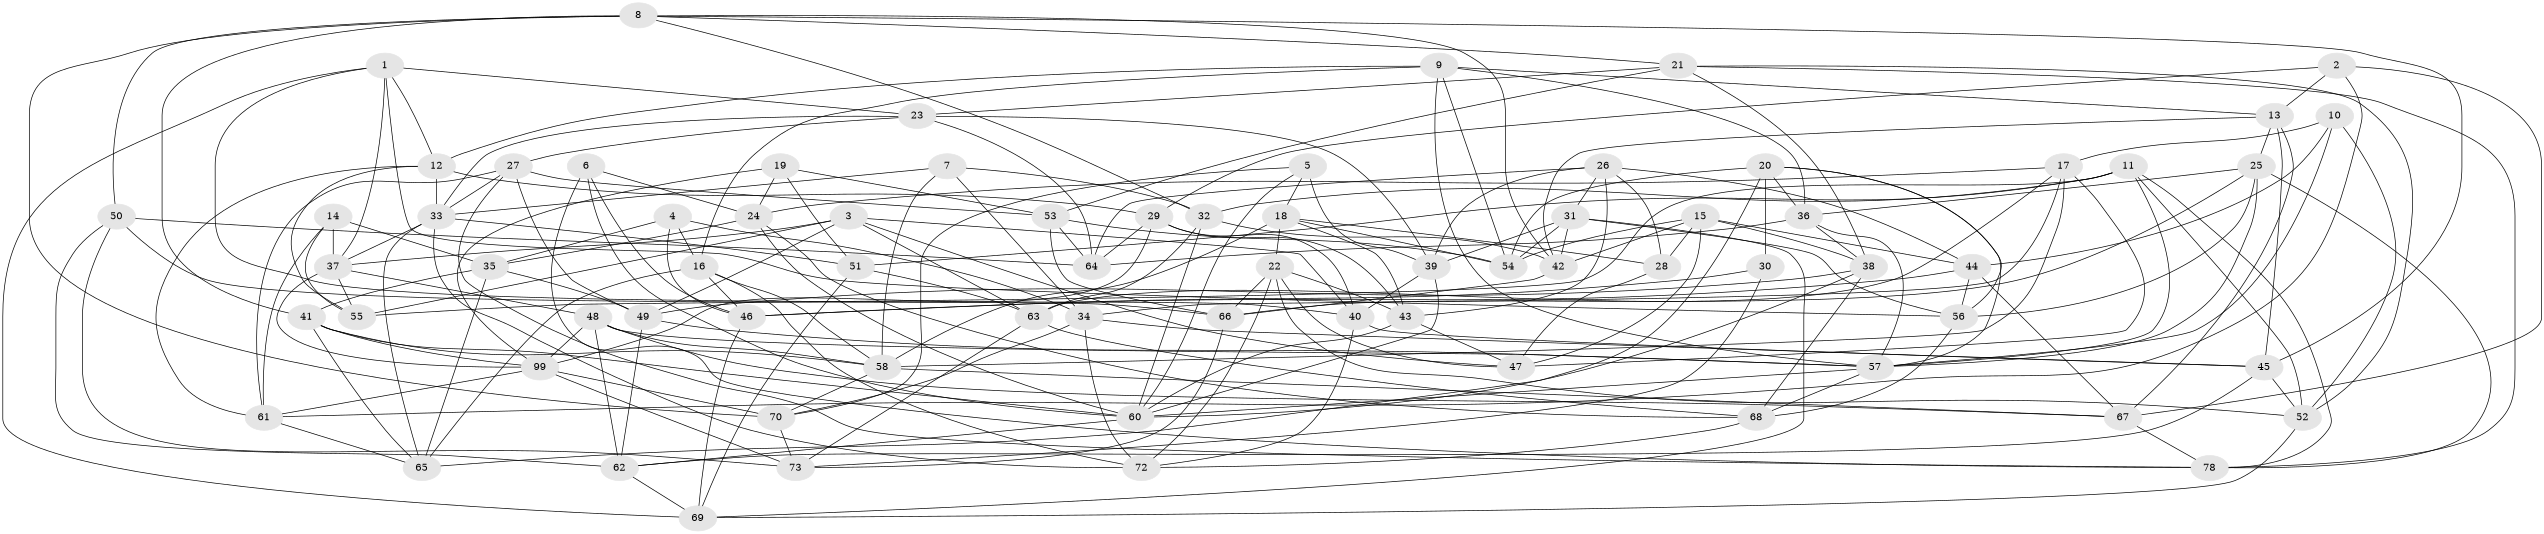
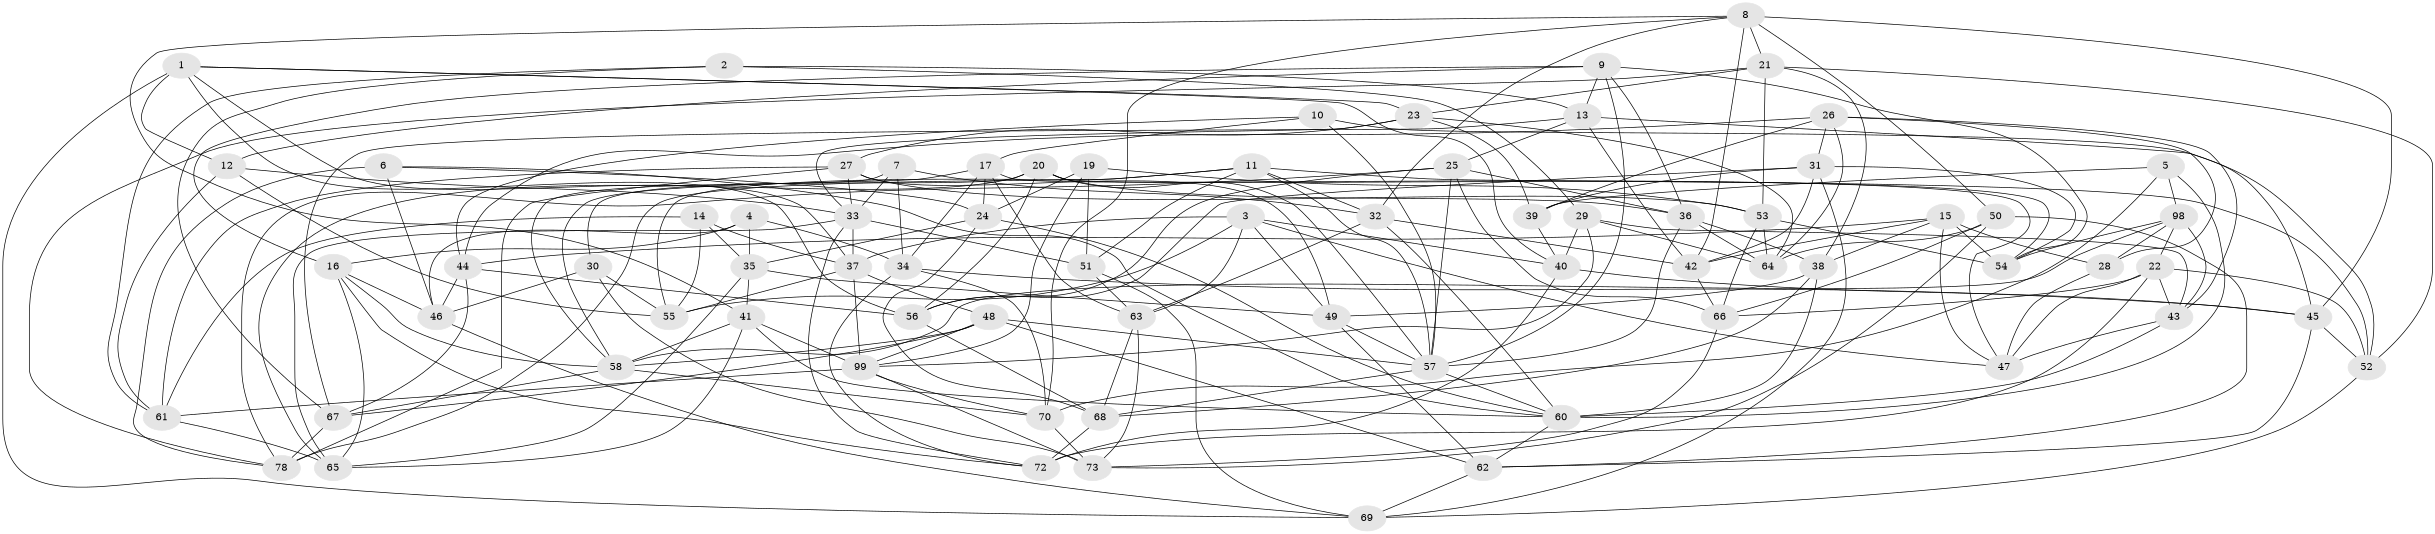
edge "12" -- "29": removed
node "18": label "18" -> "98"
edge "30" -- "55": added
edge "39" -- "60": removed
